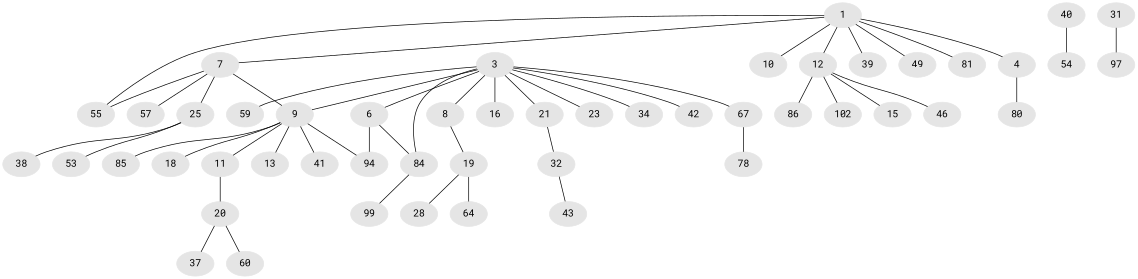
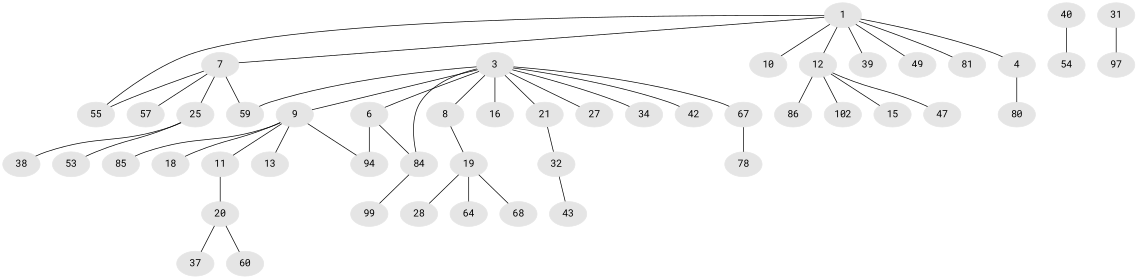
edge "7" -- "9": now "7" -- "59"
node "23": label "23" -> "27"
node "46": label "46" -> "47"
node "41": removed
node "68": added
